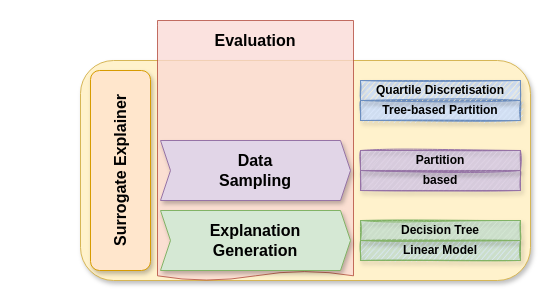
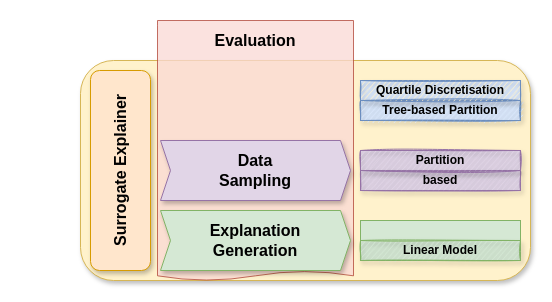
node "Decision Tree": removed
node "Linear Model": fillcolor #dae8fc -> #d5e8d4
